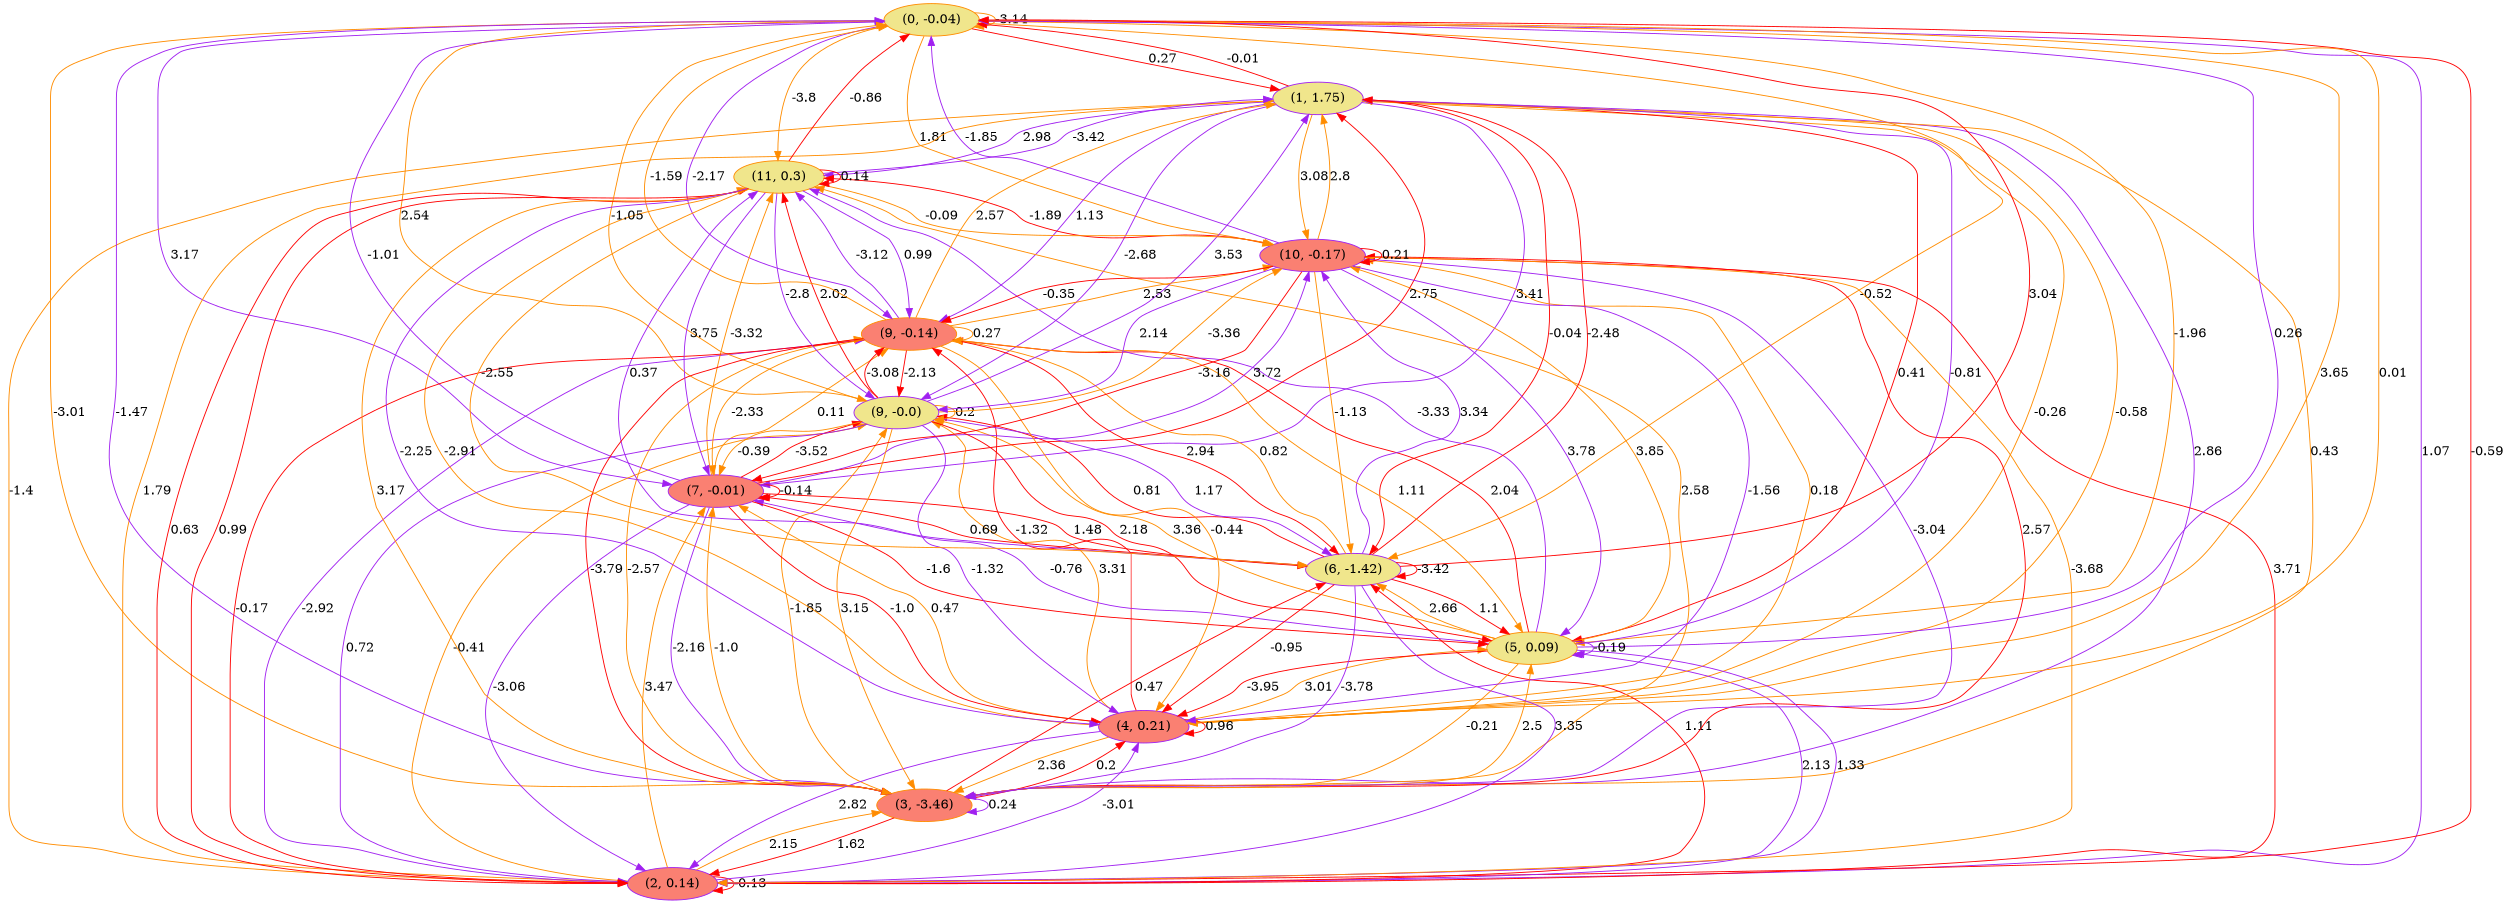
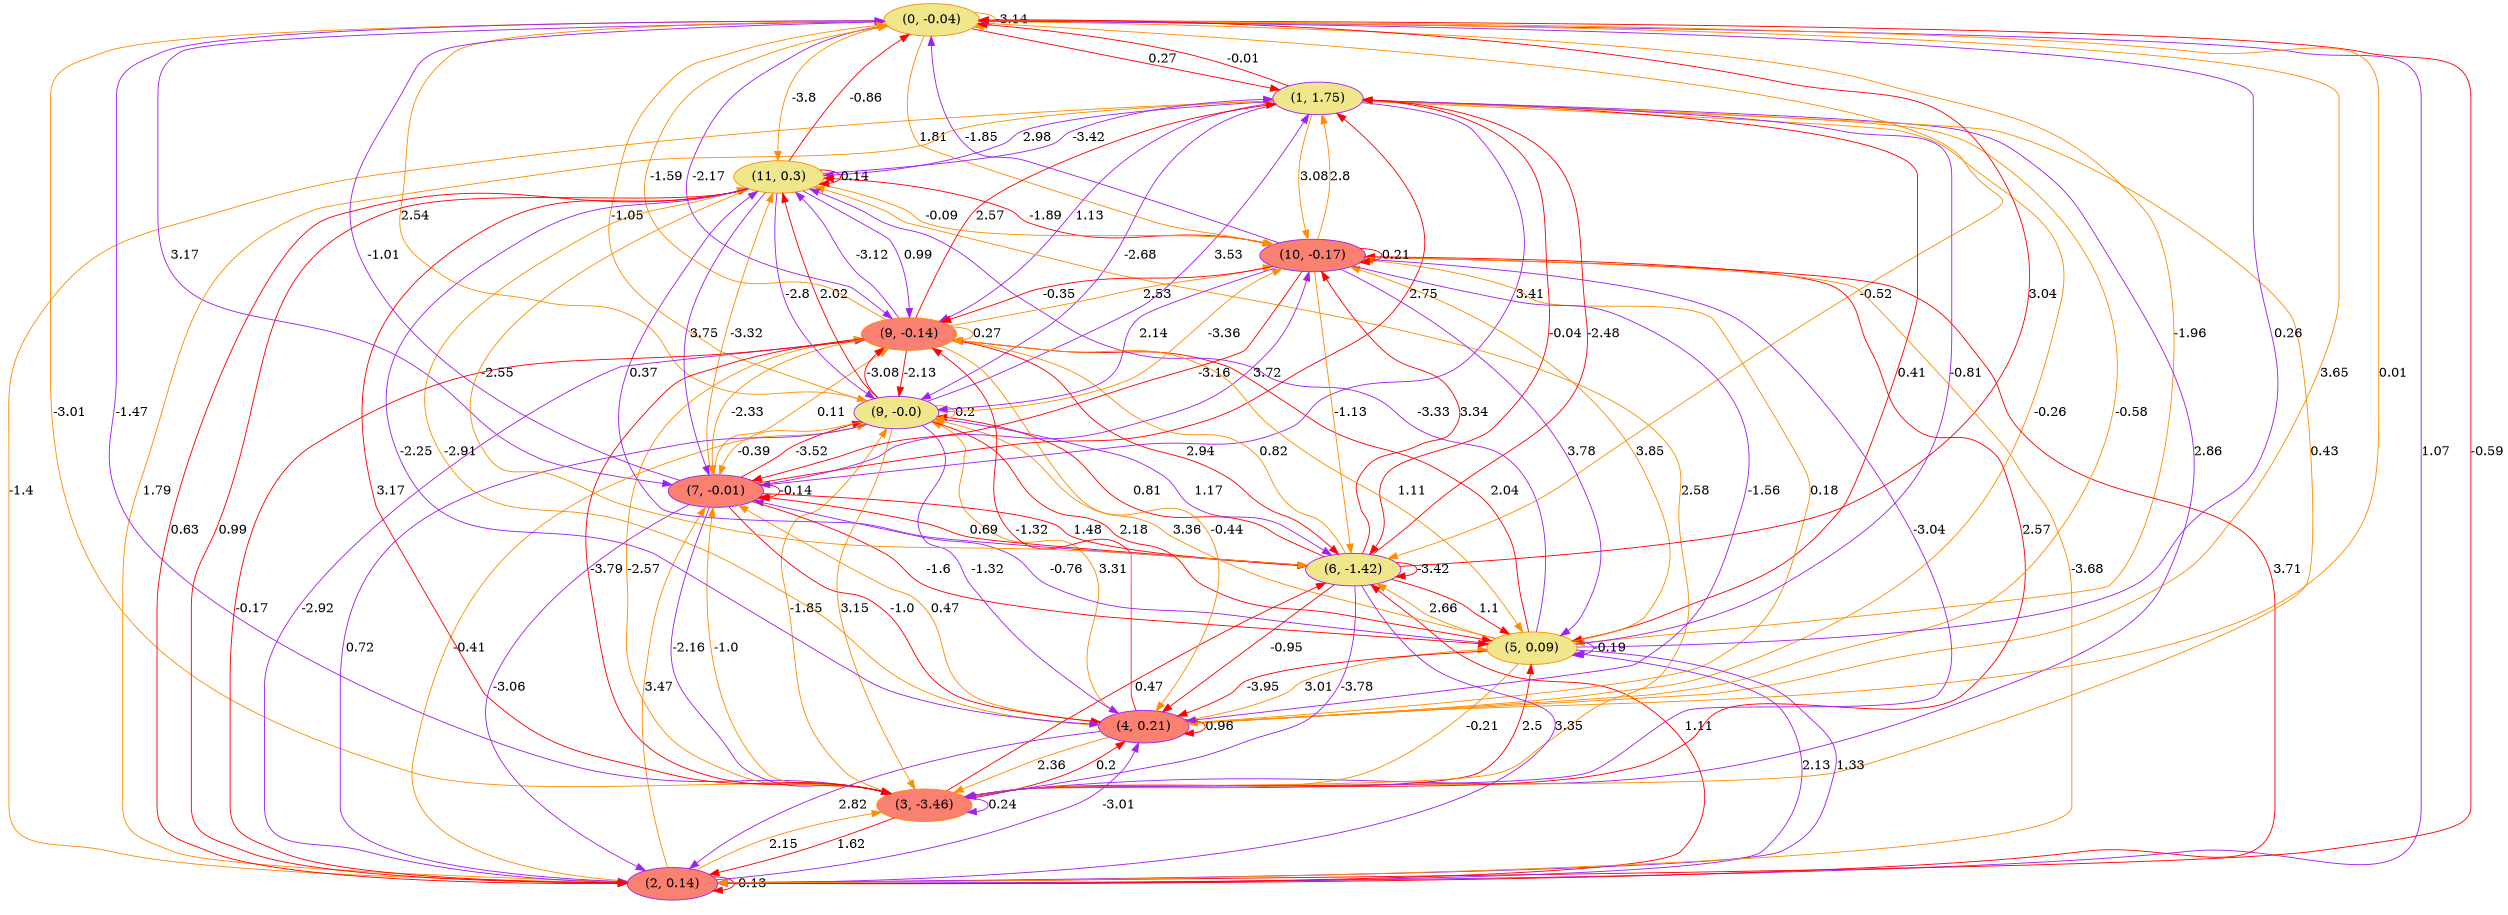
edge "(9, -0.14)" -> "(1, 1.75)": color darkorange -> red
edge "(6, -1.42)" -> "(10, -0.17)": color purple -> red
edge "(11, 0.3)" -> "(3, -3.46)": color darkorange -> red
edge "(3, -3.46)" -> "(5, 0.09)": color darkorange -> red
